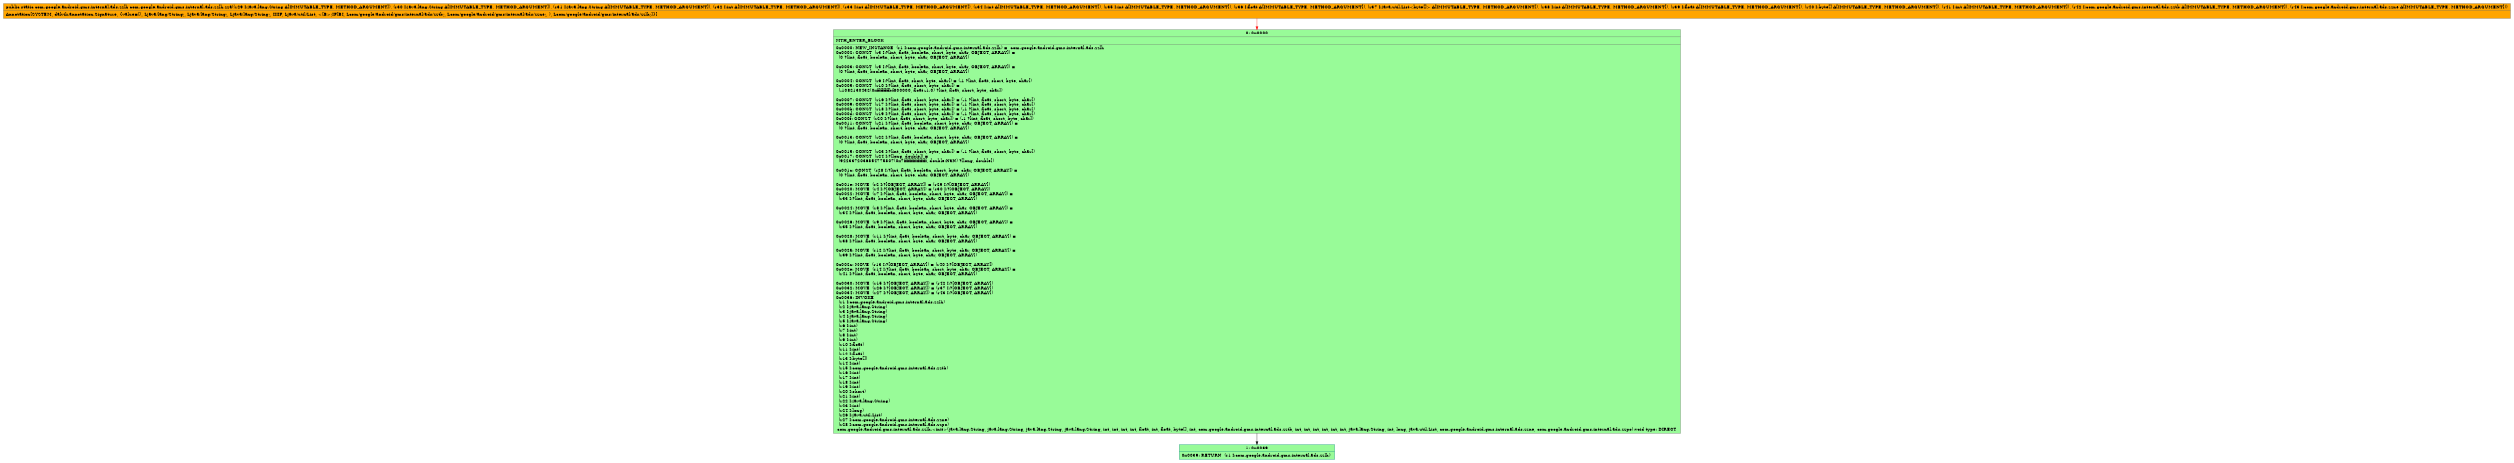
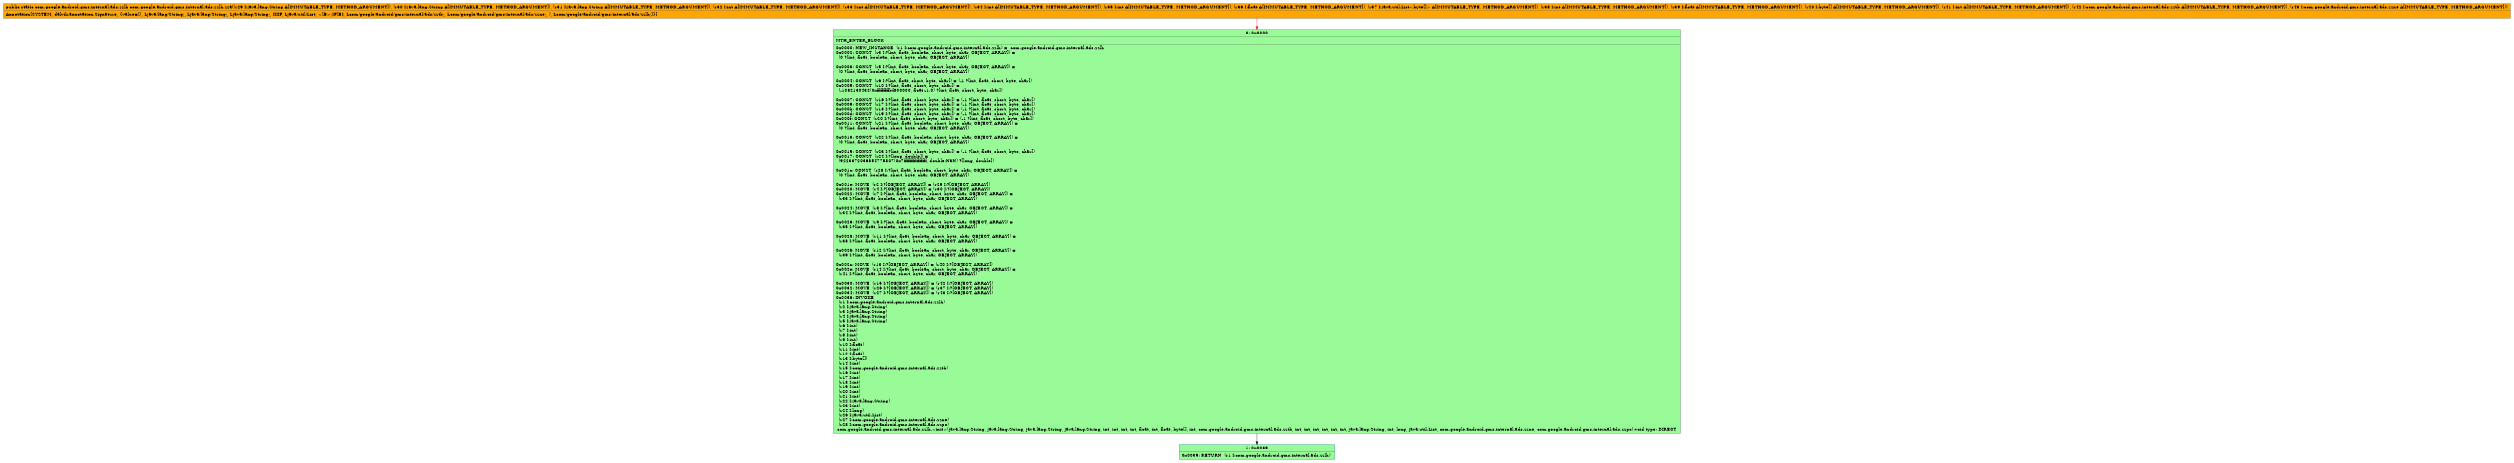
node "0: 0x0000": text "(r20 I:short)" -> "(r20 I:int)"
